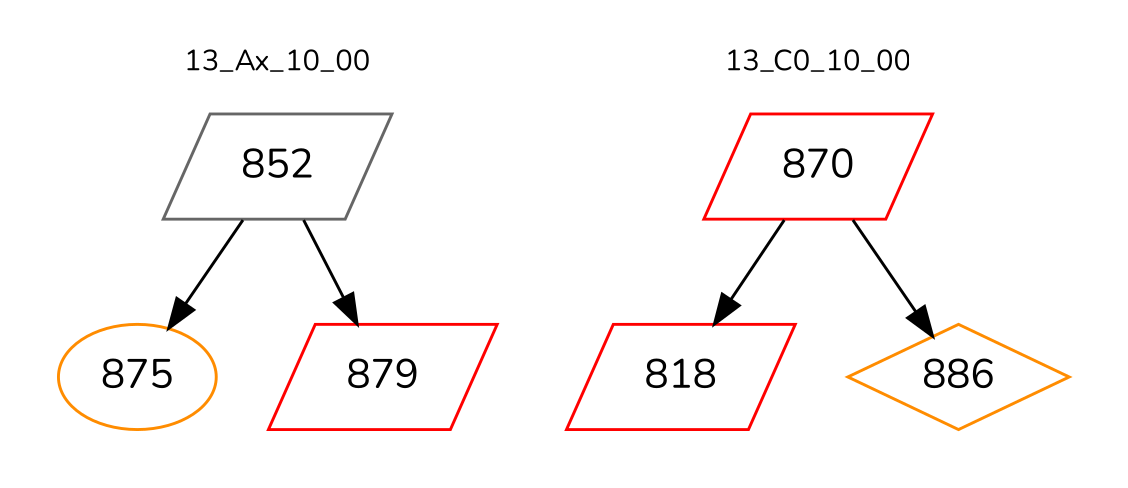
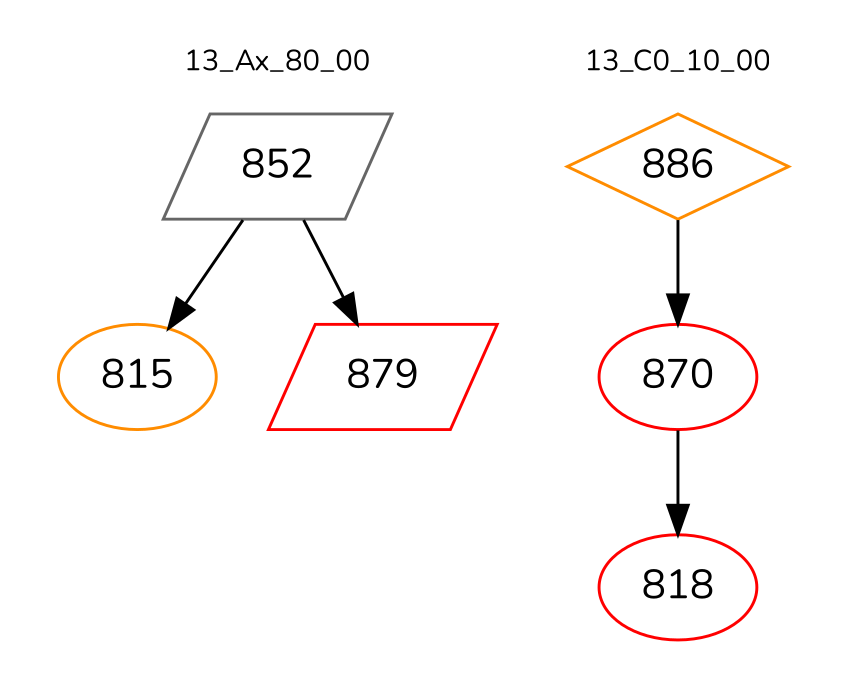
cluster "13_Ax_10_00": label "13_Ax_10_00" -> "13_Ax_80_00"
node "870": shape parallelogram -> ellipse
edge "870" -> "886": reversed
node "875": label "875" -> "815"
node "818": shape parallelogram -> ellipse
